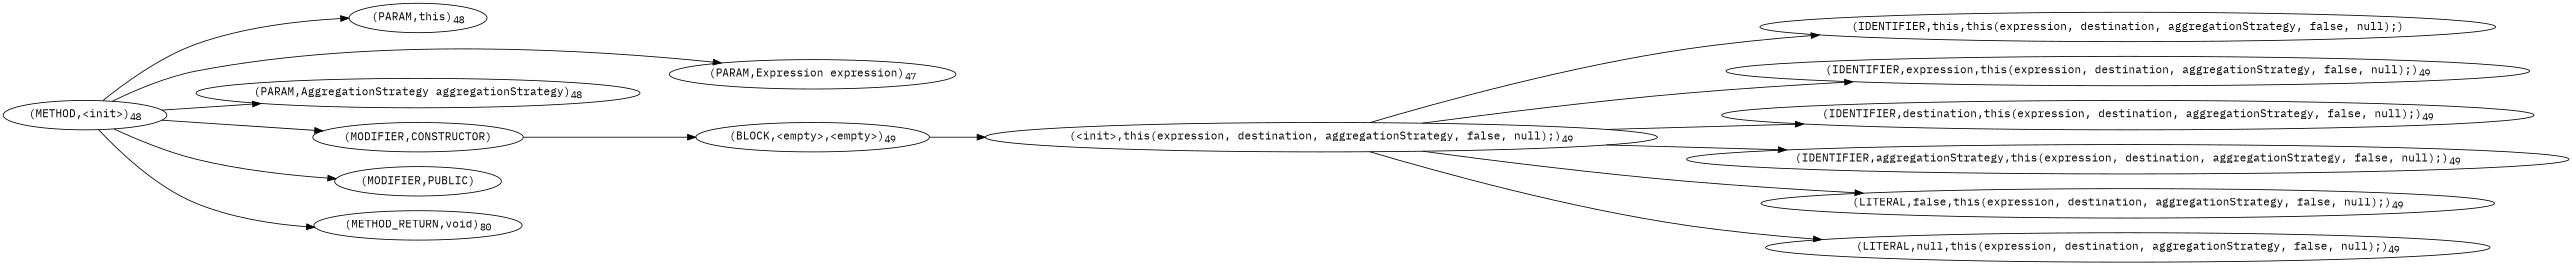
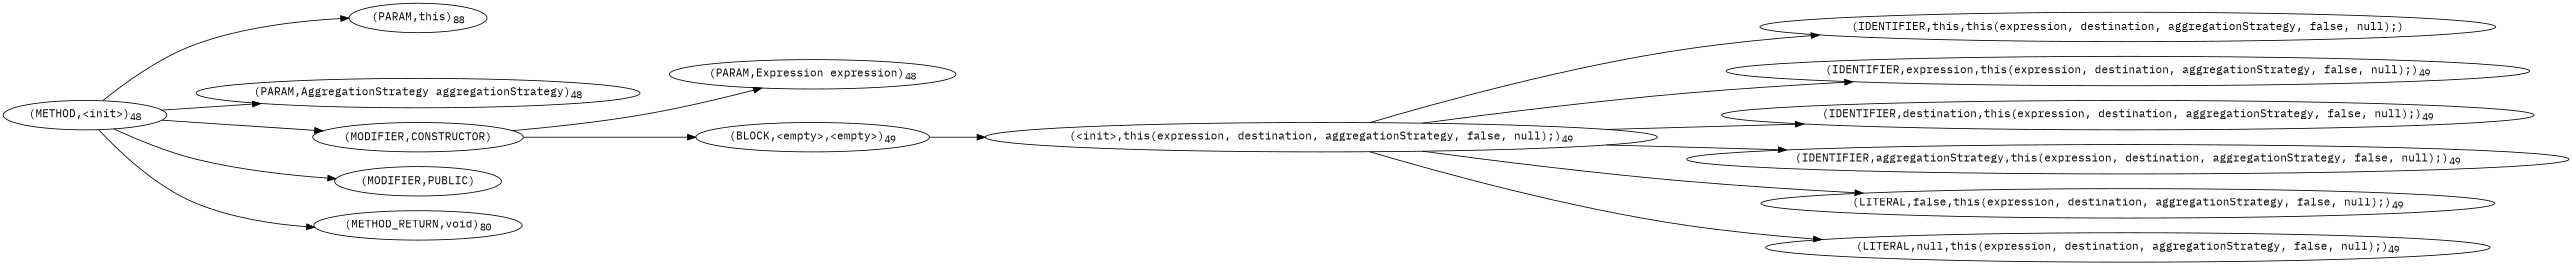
node "(PARAM,this)": text "48" -> "88"
edge "(METHOD,<init>)" -> "(PARAM,Expression expression)": now "(MODIFIER,CONSTRUCTOR)" -> "(PARAM,Expression expression)"
node "(PARAM,Expression expression)": text "47" -> "48"
